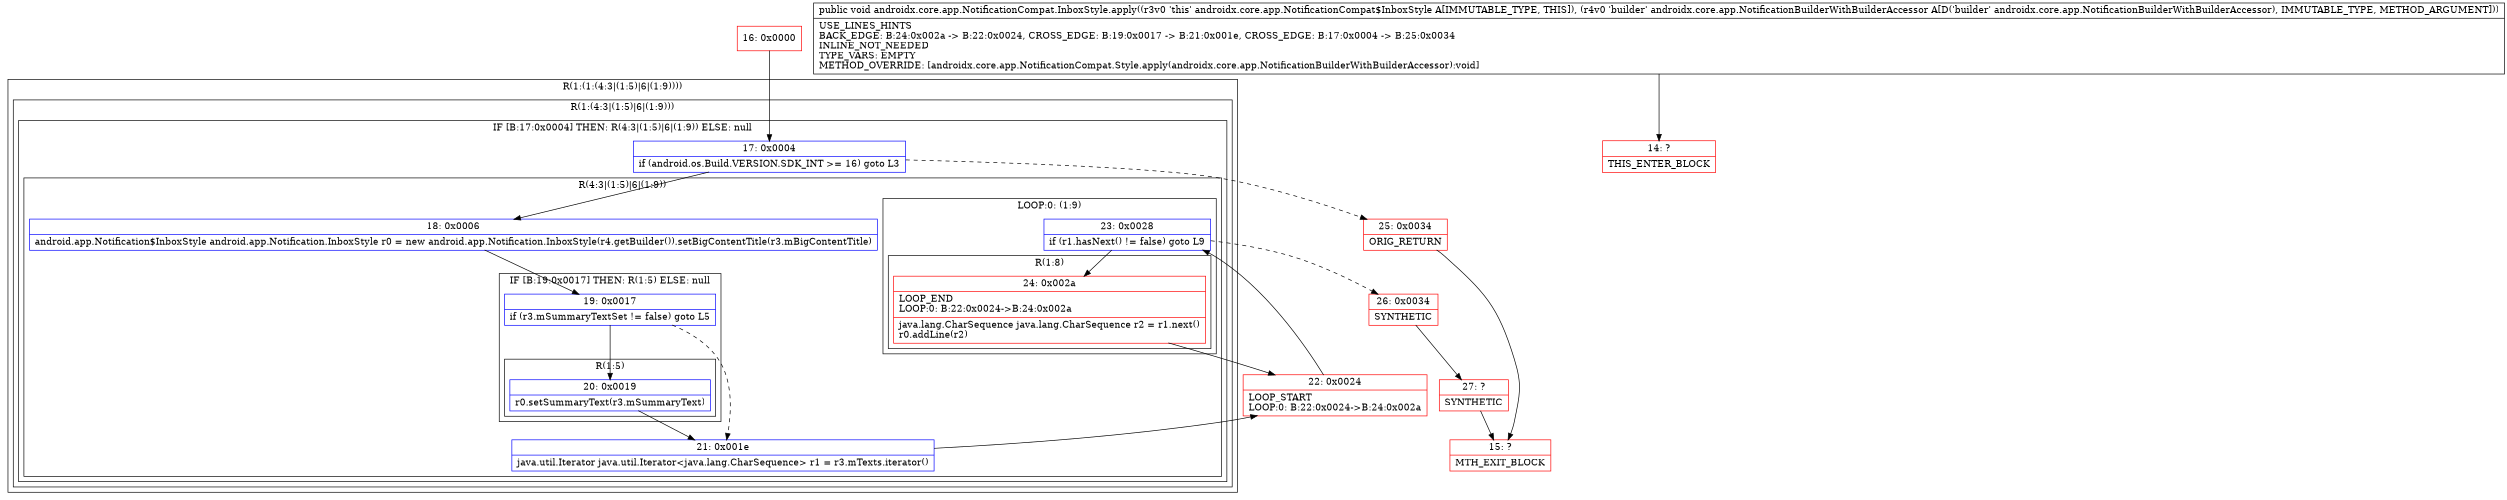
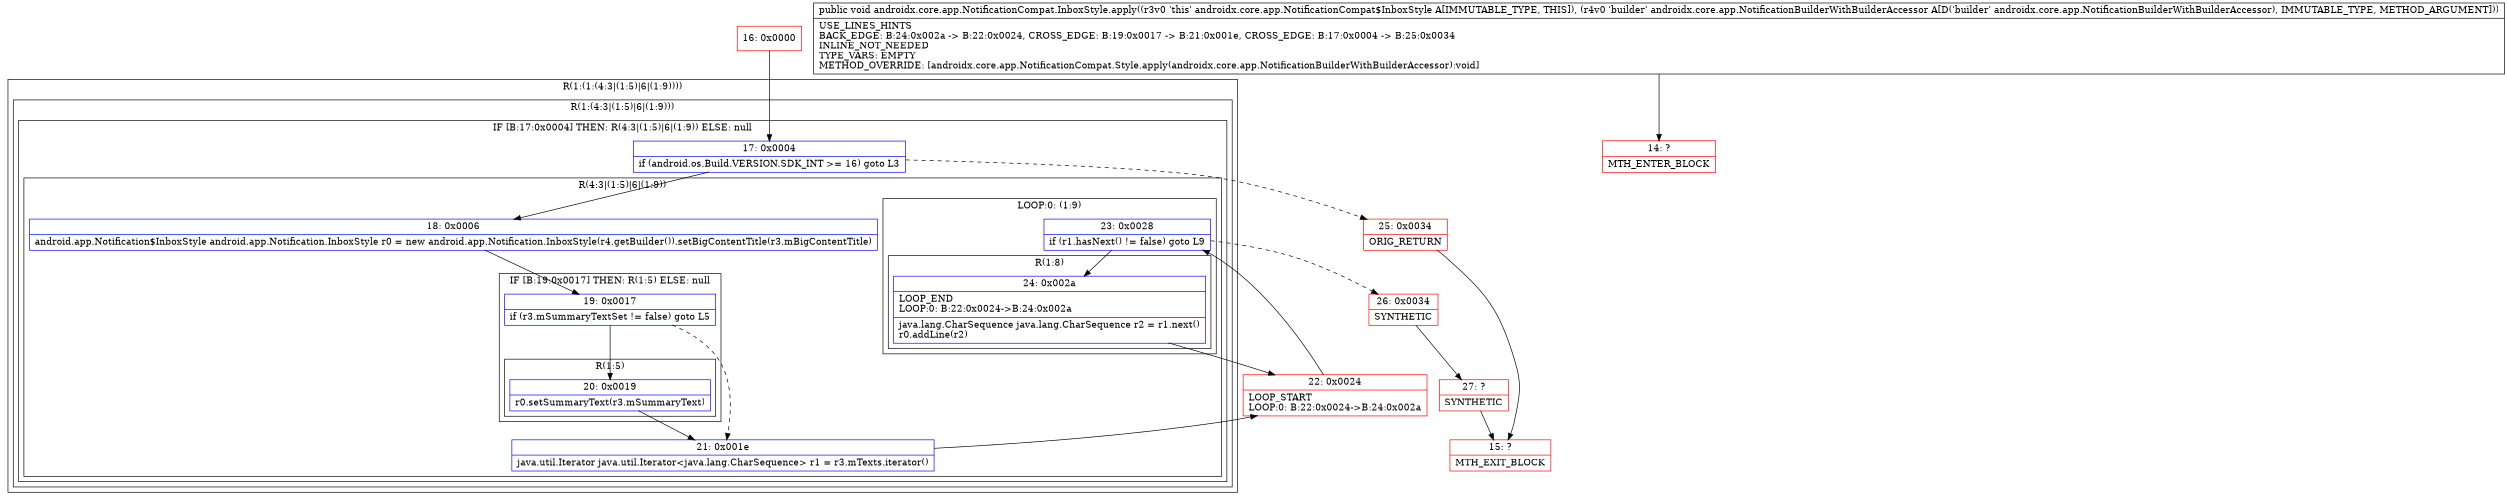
node "14: ?": text "THIS_ENTER_BLOCK" -> "MTH_ENTER_BLOCK"
node "24: 0x002a": color red -> blue
